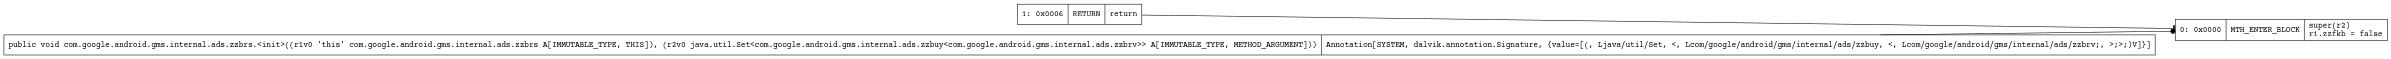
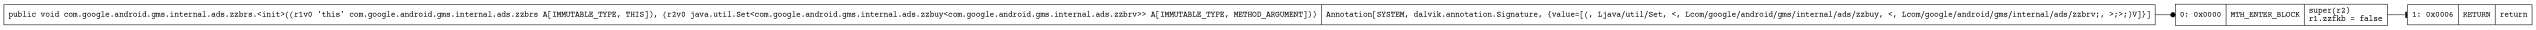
edge "1: 0x0006" -> "0: 0x0000": reversed
